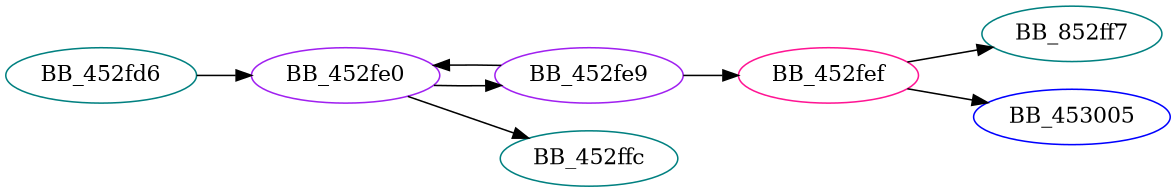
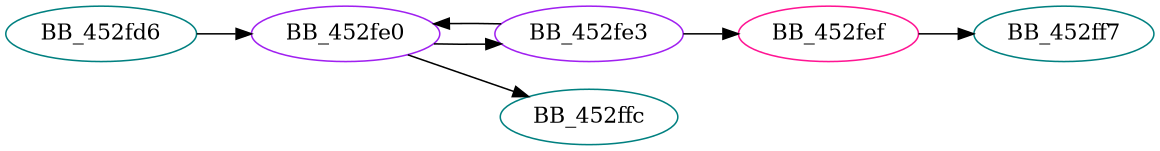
node "BB_852ff7": label "BB_852ff7" -> "BB_452ff7"
node "BB_452fe9": label "BB_452fe9" -> "BB_452fe3"
node "BB_453005": removed
